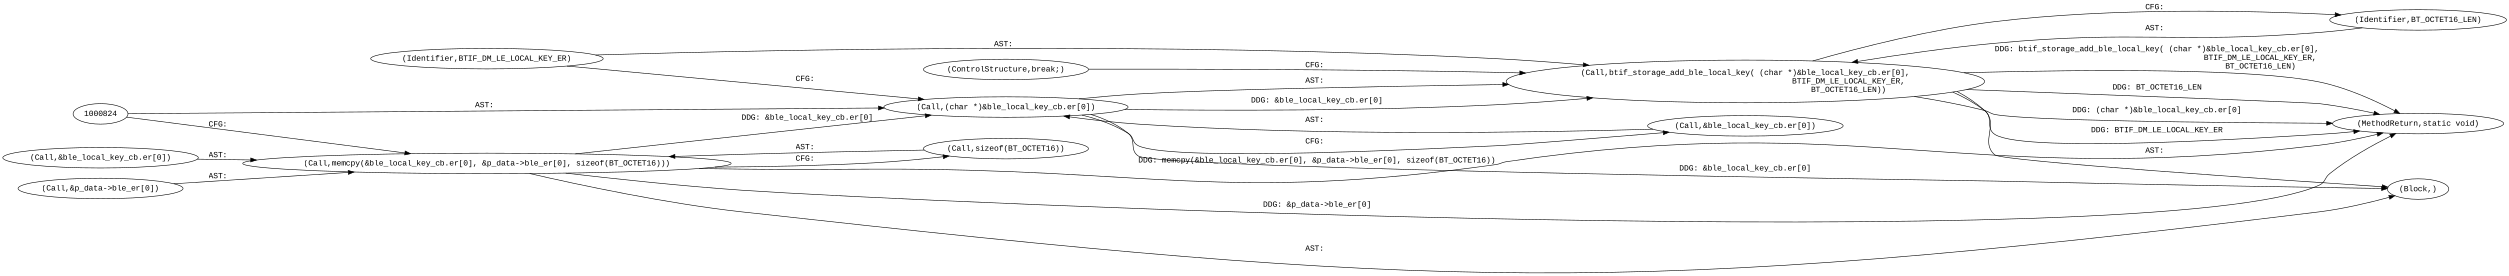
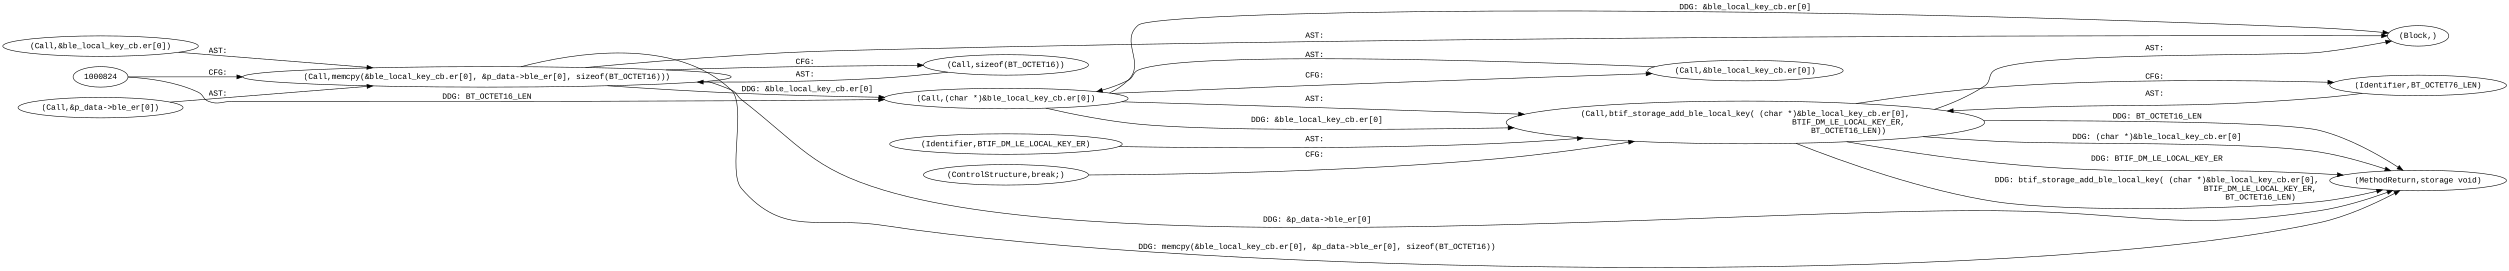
node "(Identifier,BT_OCTET16_LEN)": label "(Identifier,BT_OCTET16_LEN)" -> "(Identifier,BT_OCTET76_LEN)"
edge "(Identifier,BTIF_DM_LE_LOCAL_KEY_ER)" -> "(Call,(char *)&ble_local_key_cb.er[0])": removed, label "CFG:"
edge "1000824" -> "(Call,(char *)&ble_local_key_cb.er[0])": label "AST: " -> "DDG: BT_OCTET16_LEN"
node "(MethodReturn,static void)": label "(MethodReturn,static void)" -> "(MethodReturn,storage void)"
